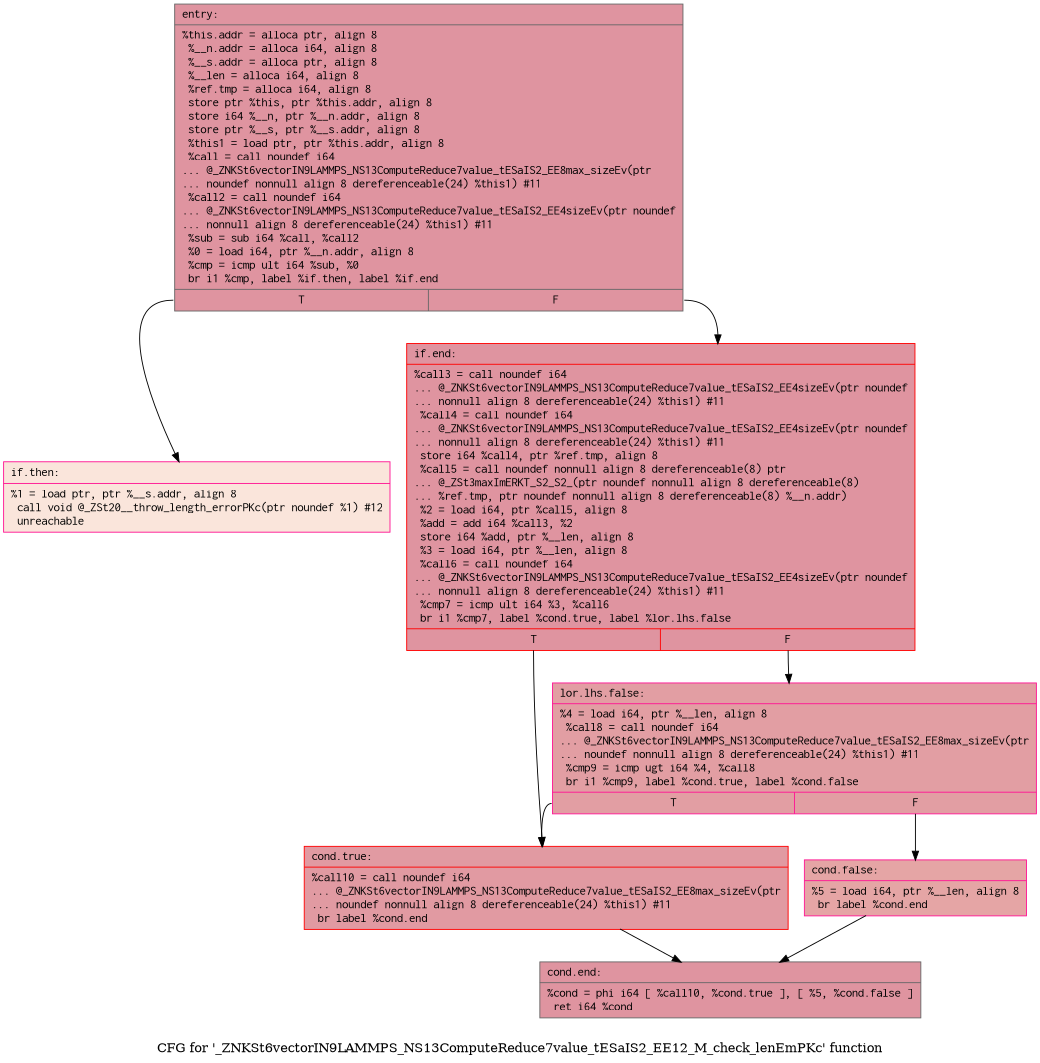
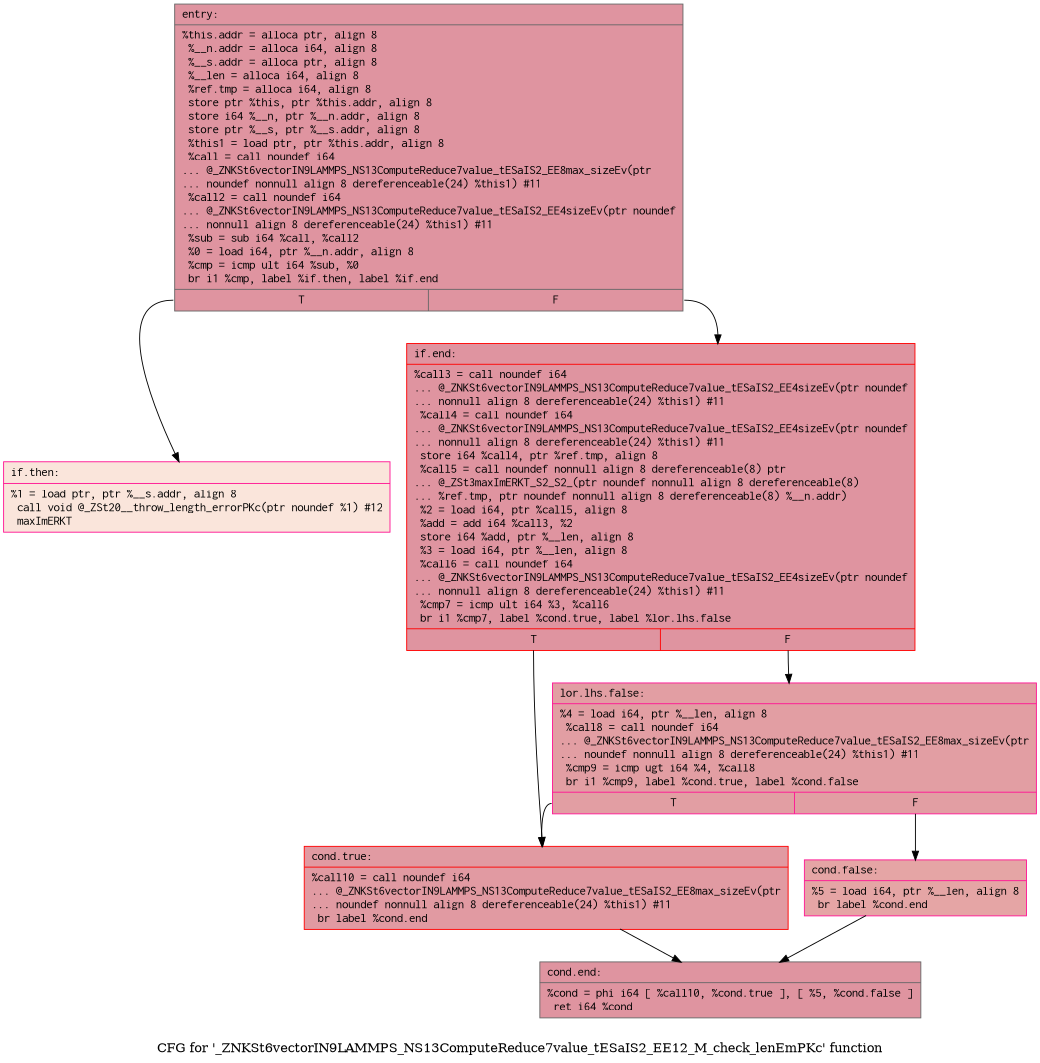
node "if.then:": text "unreachable" -> "maxImERKT"
